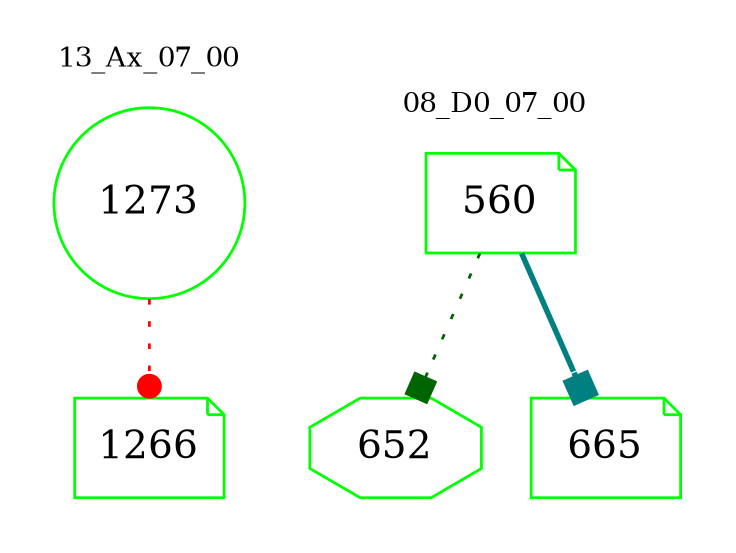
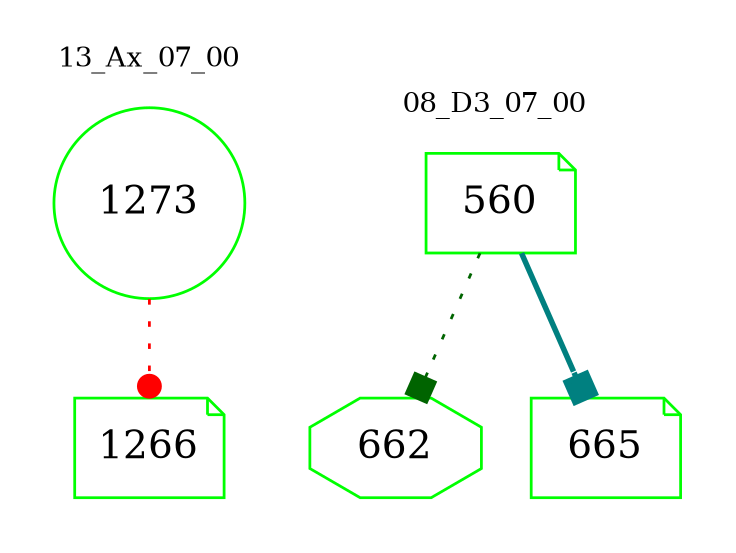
cluster "08_D0_07_00": label "08_D0_07_00" -> "08_D3_07_00"
node "652": label "652" -> "662"
